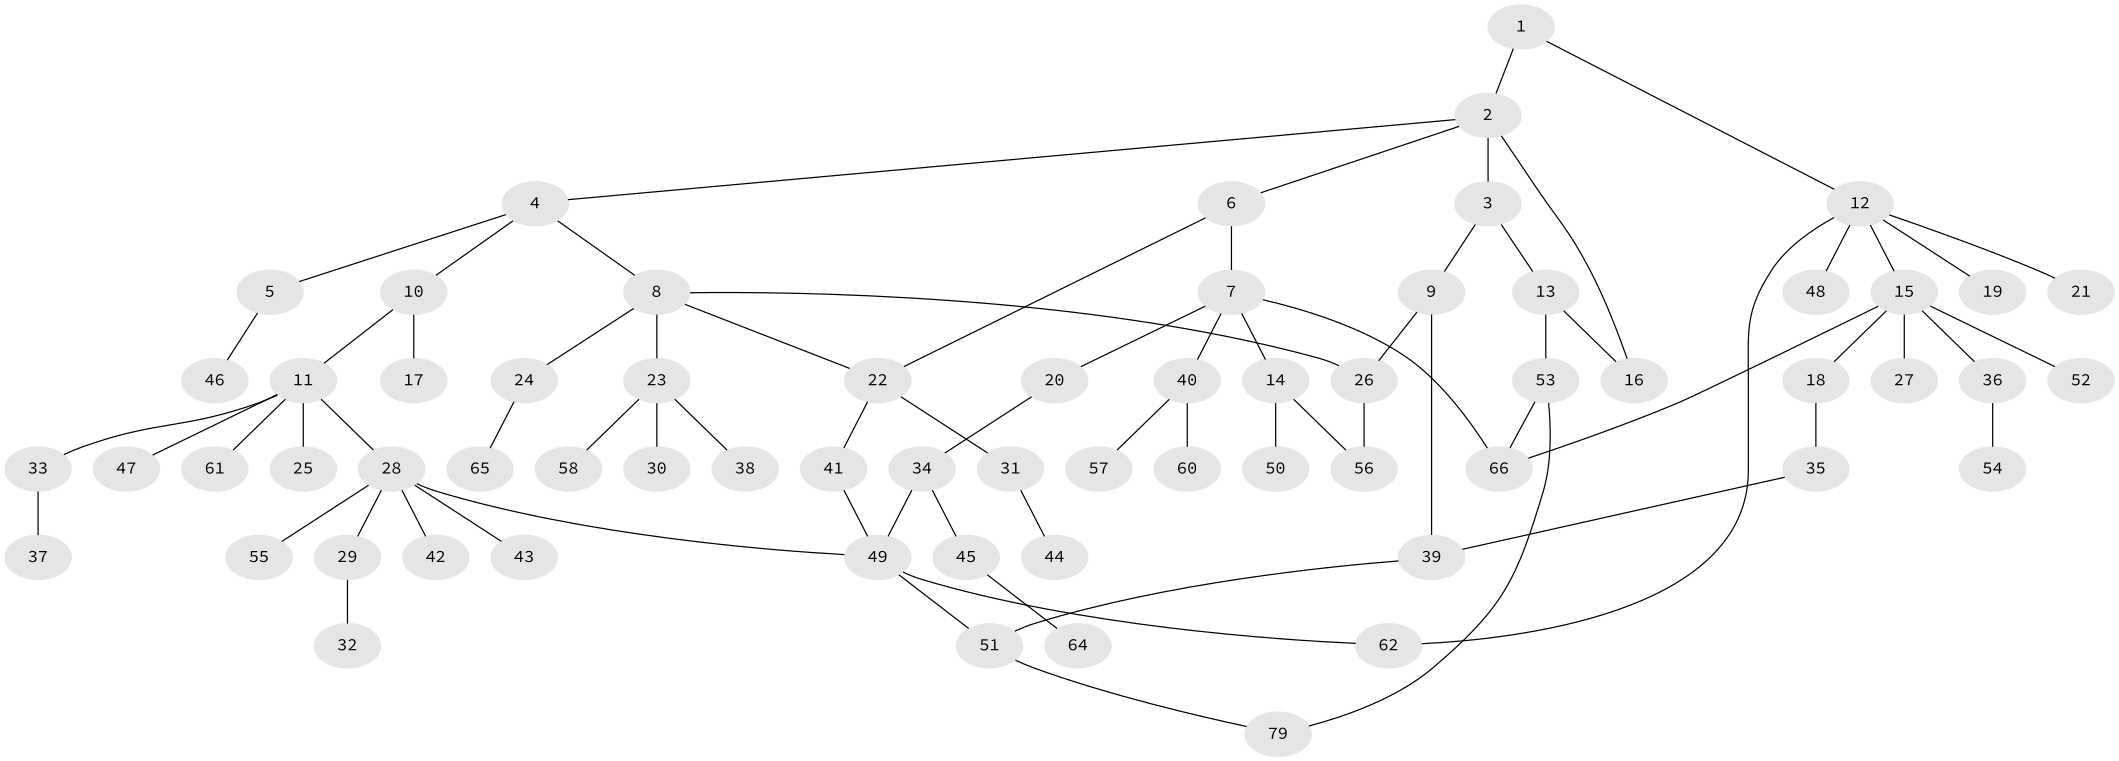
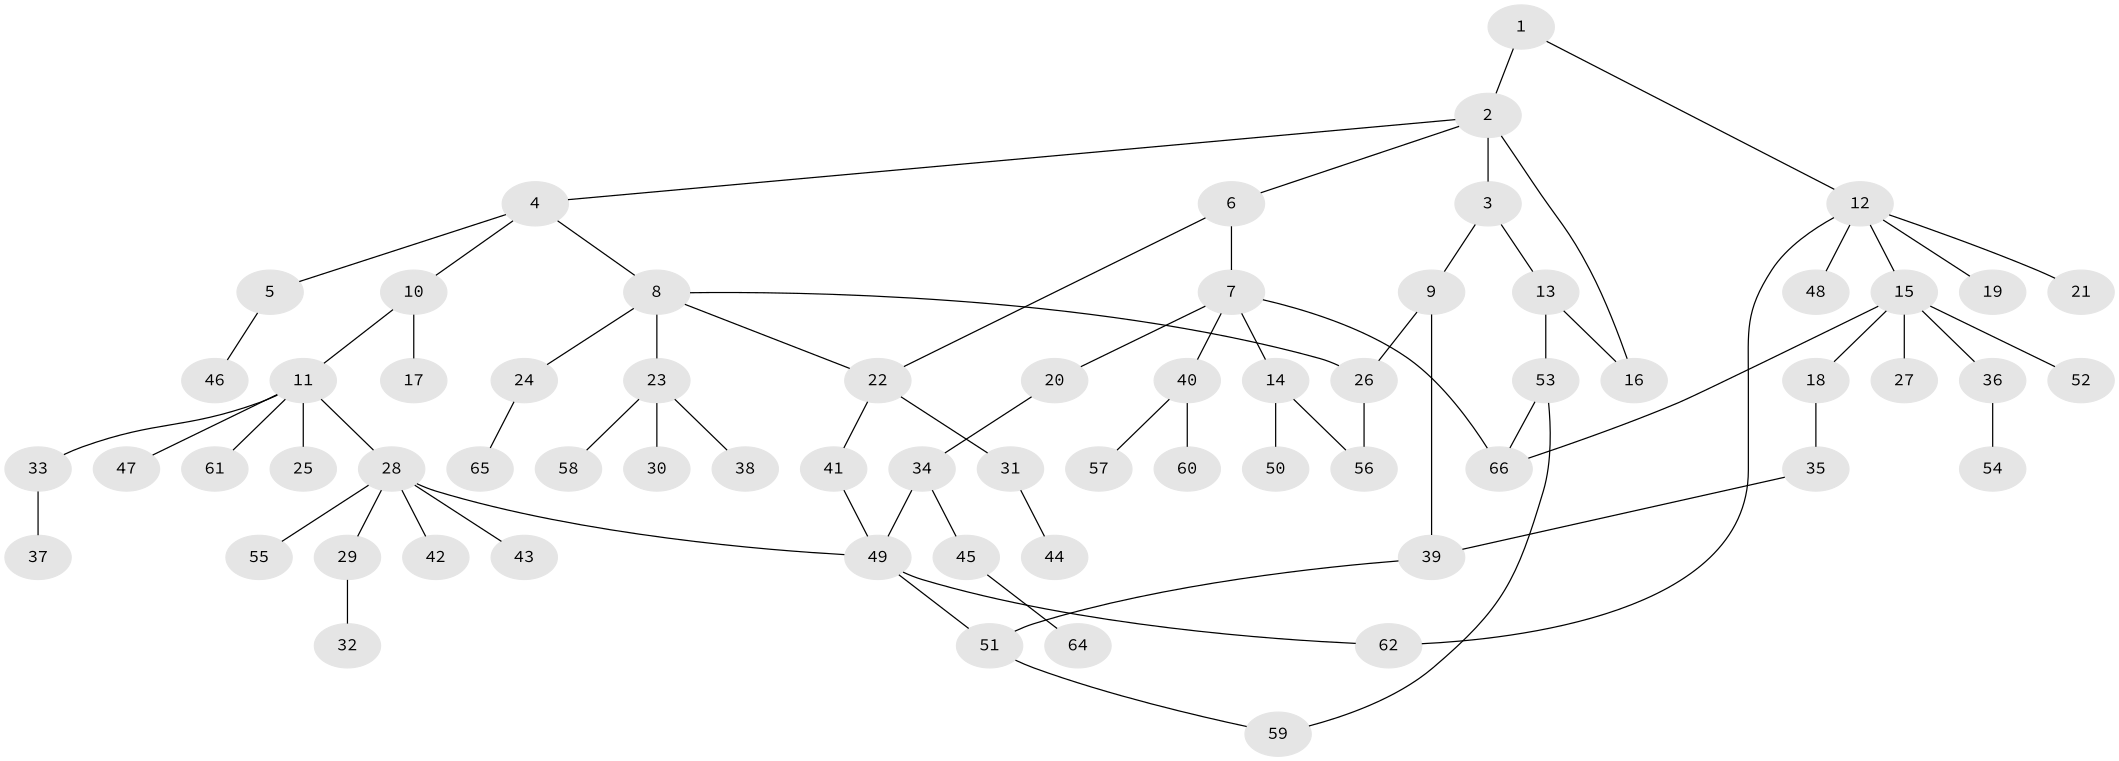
node "79": label "79" -> "59"
